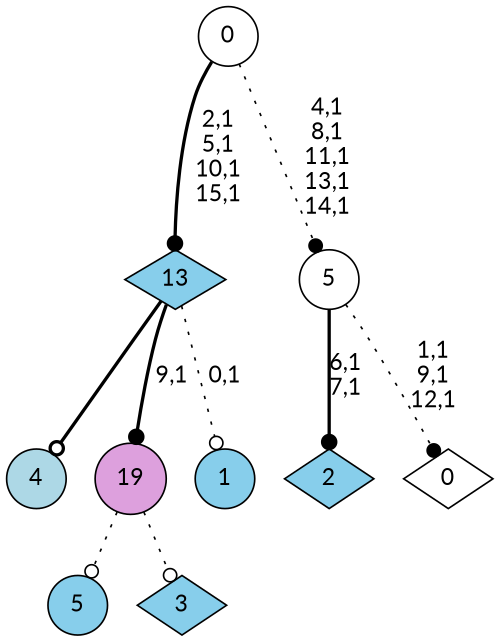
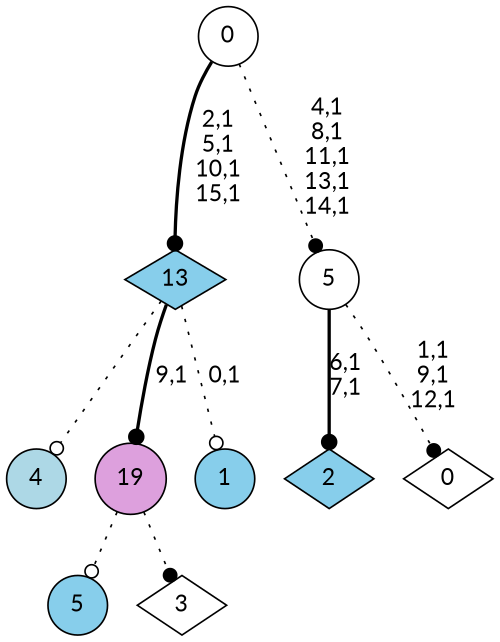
edge "13" -> "4": style bold -> dotted
edge "19" -> "3": arrowhead odot -> dot
node "3": fillcolor skyblue -> white
